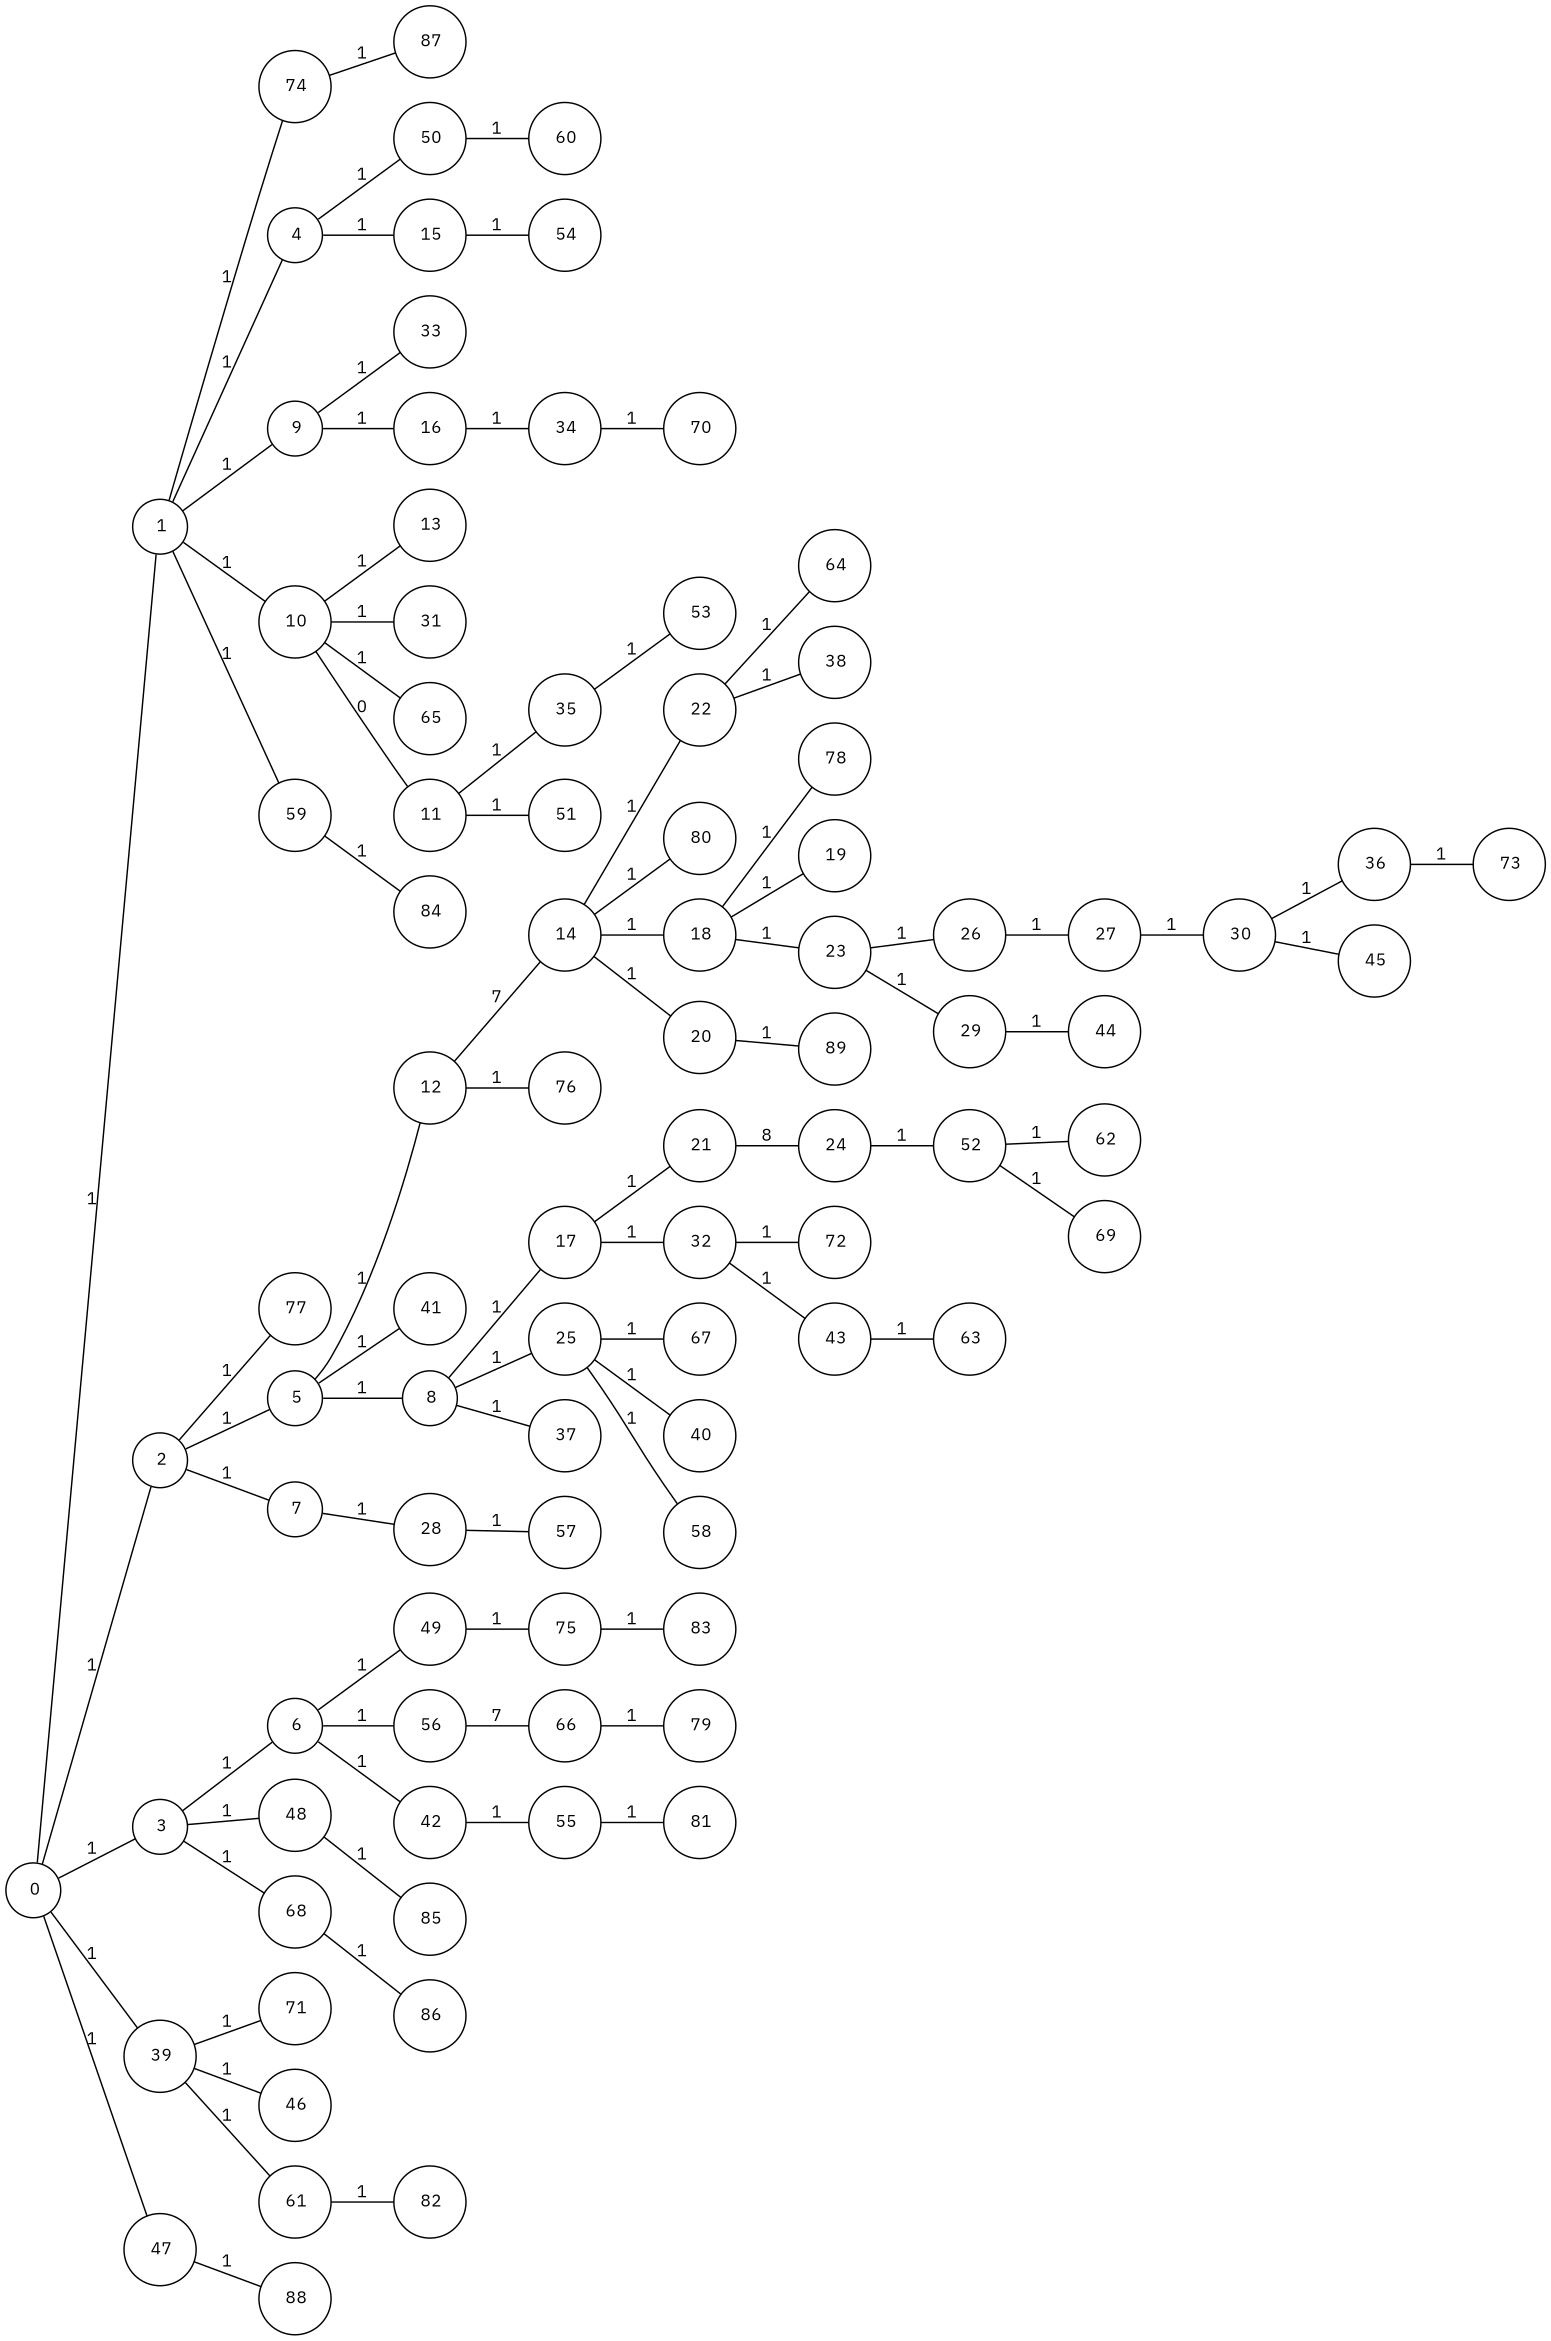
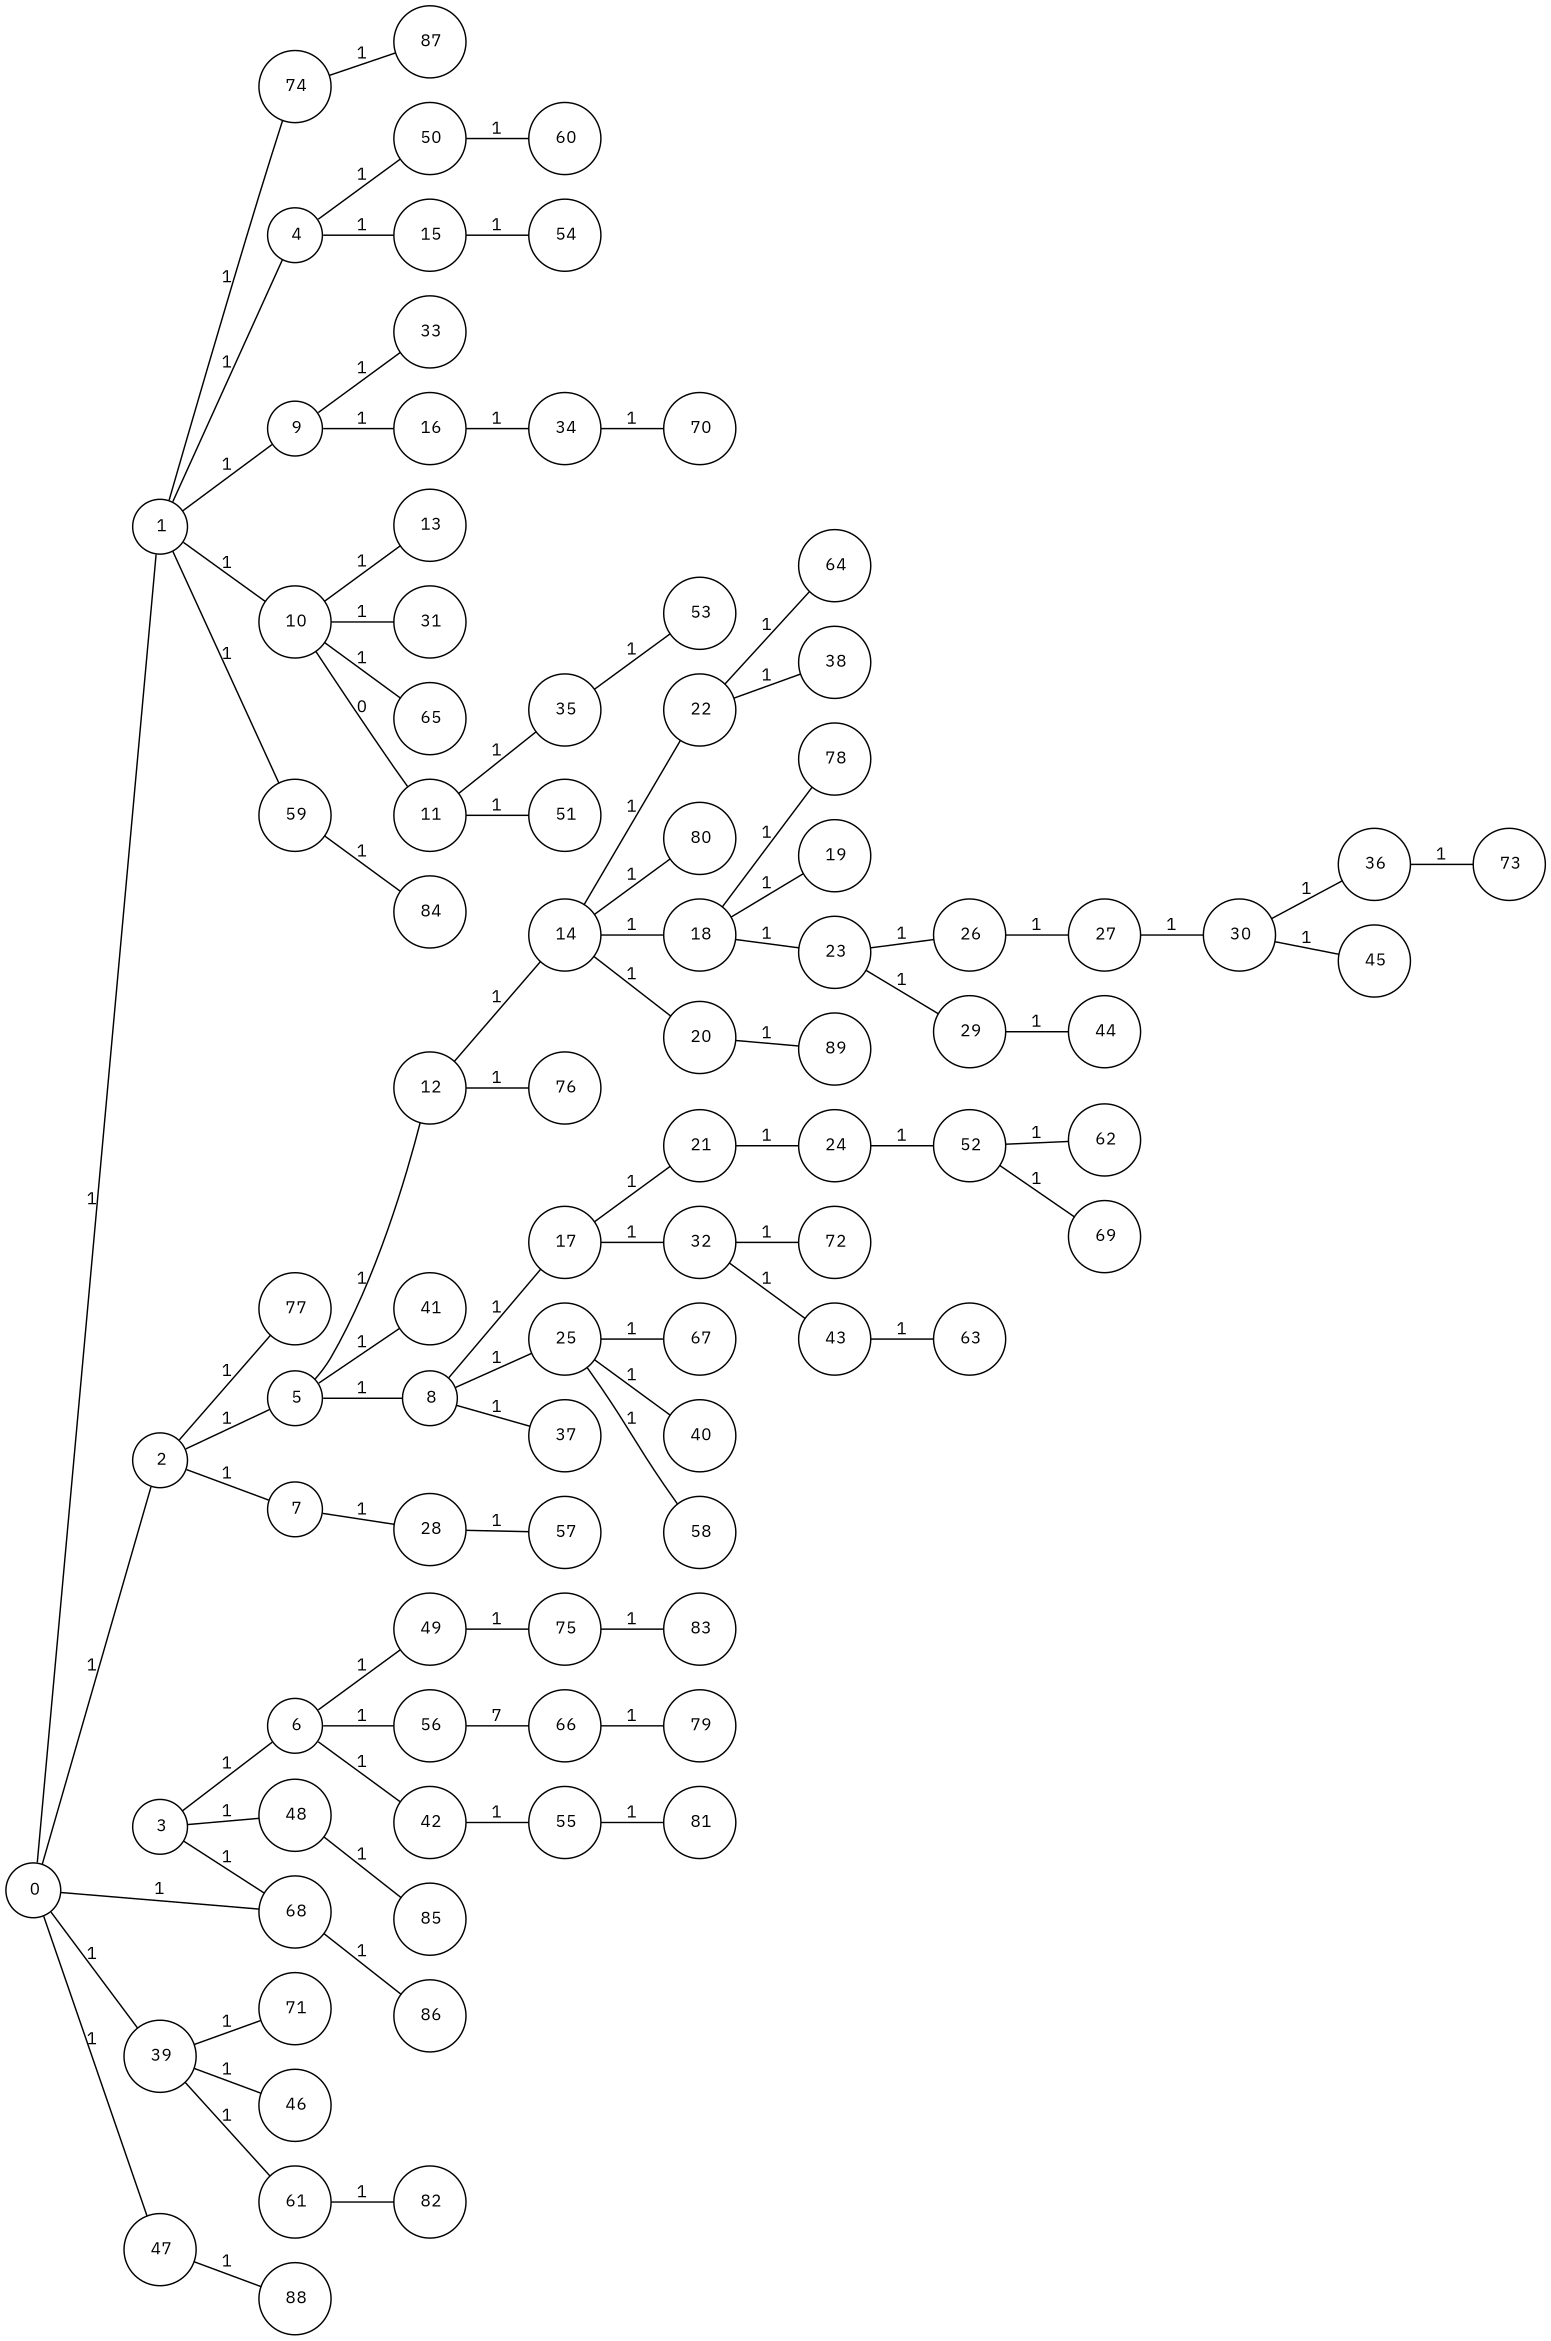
edge "14" -- "12": label "7" -> "1"
edge "21" -- "24": label "8" -> "1"
edge "3" -- "0": now "68" -- "0"
